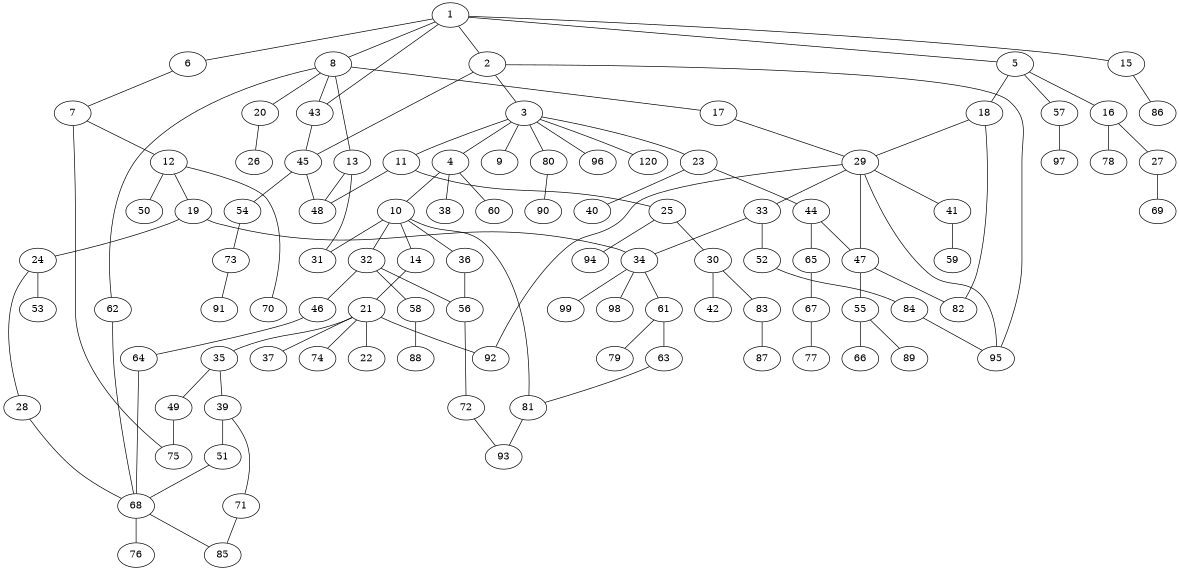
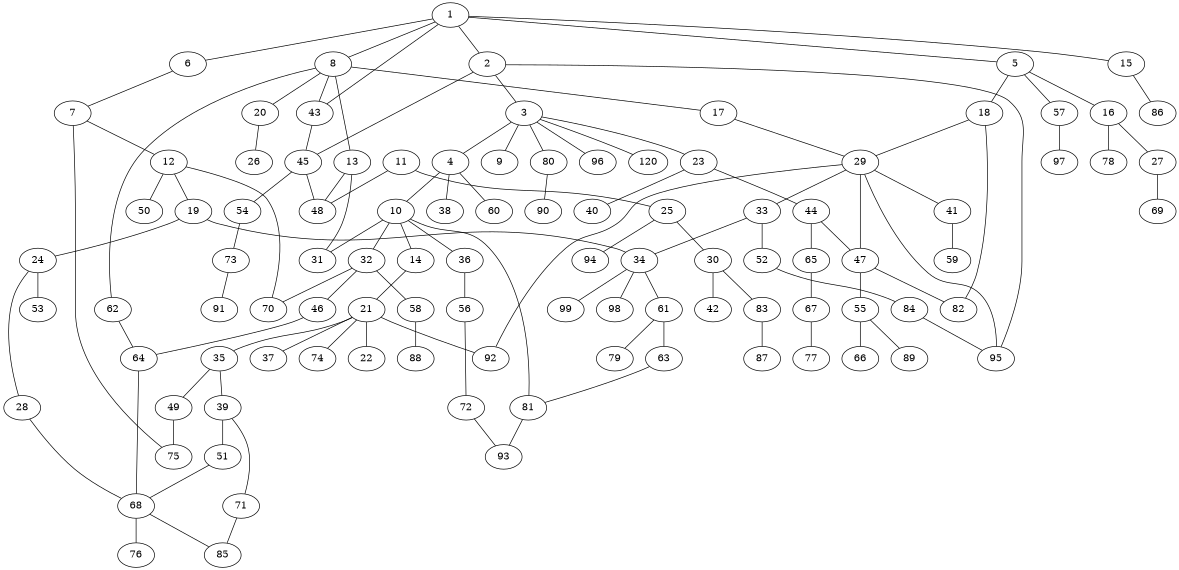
edge "3" -- "11": removed
edge "32" -- "56": now "32" -- "70"
edge "62" -- "68": now "62" -- "64"
